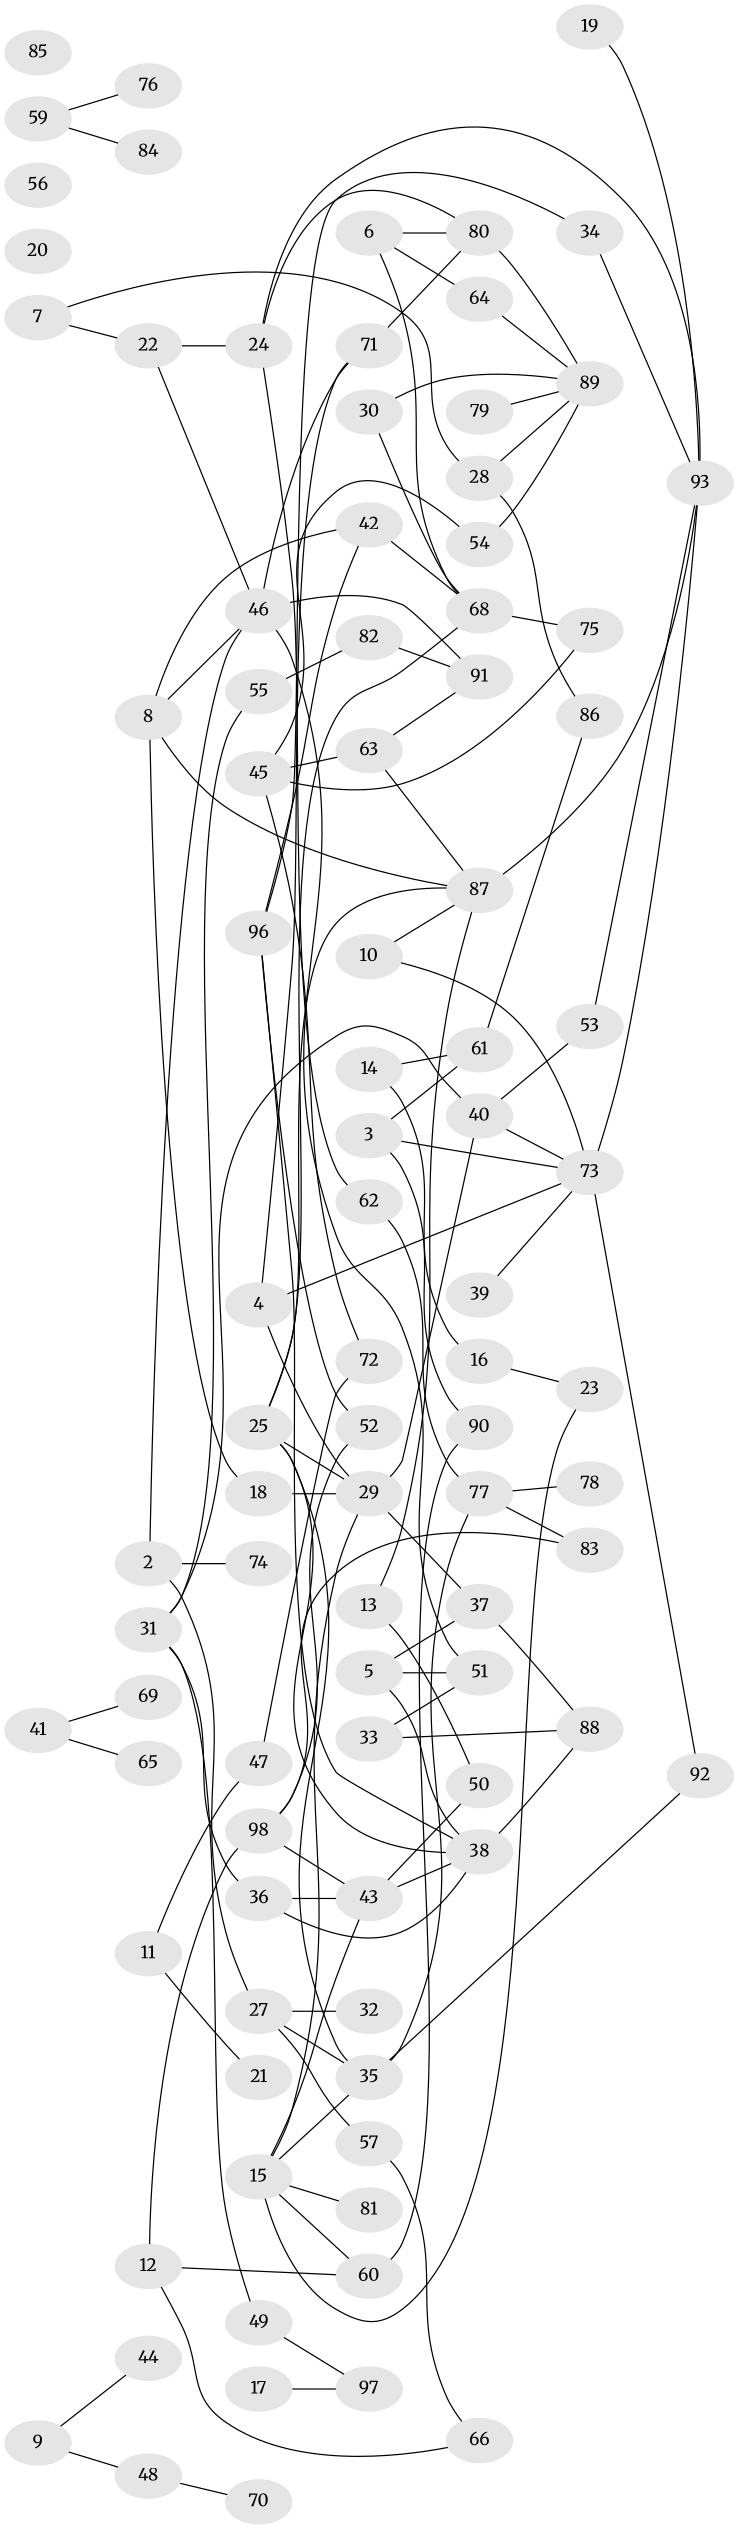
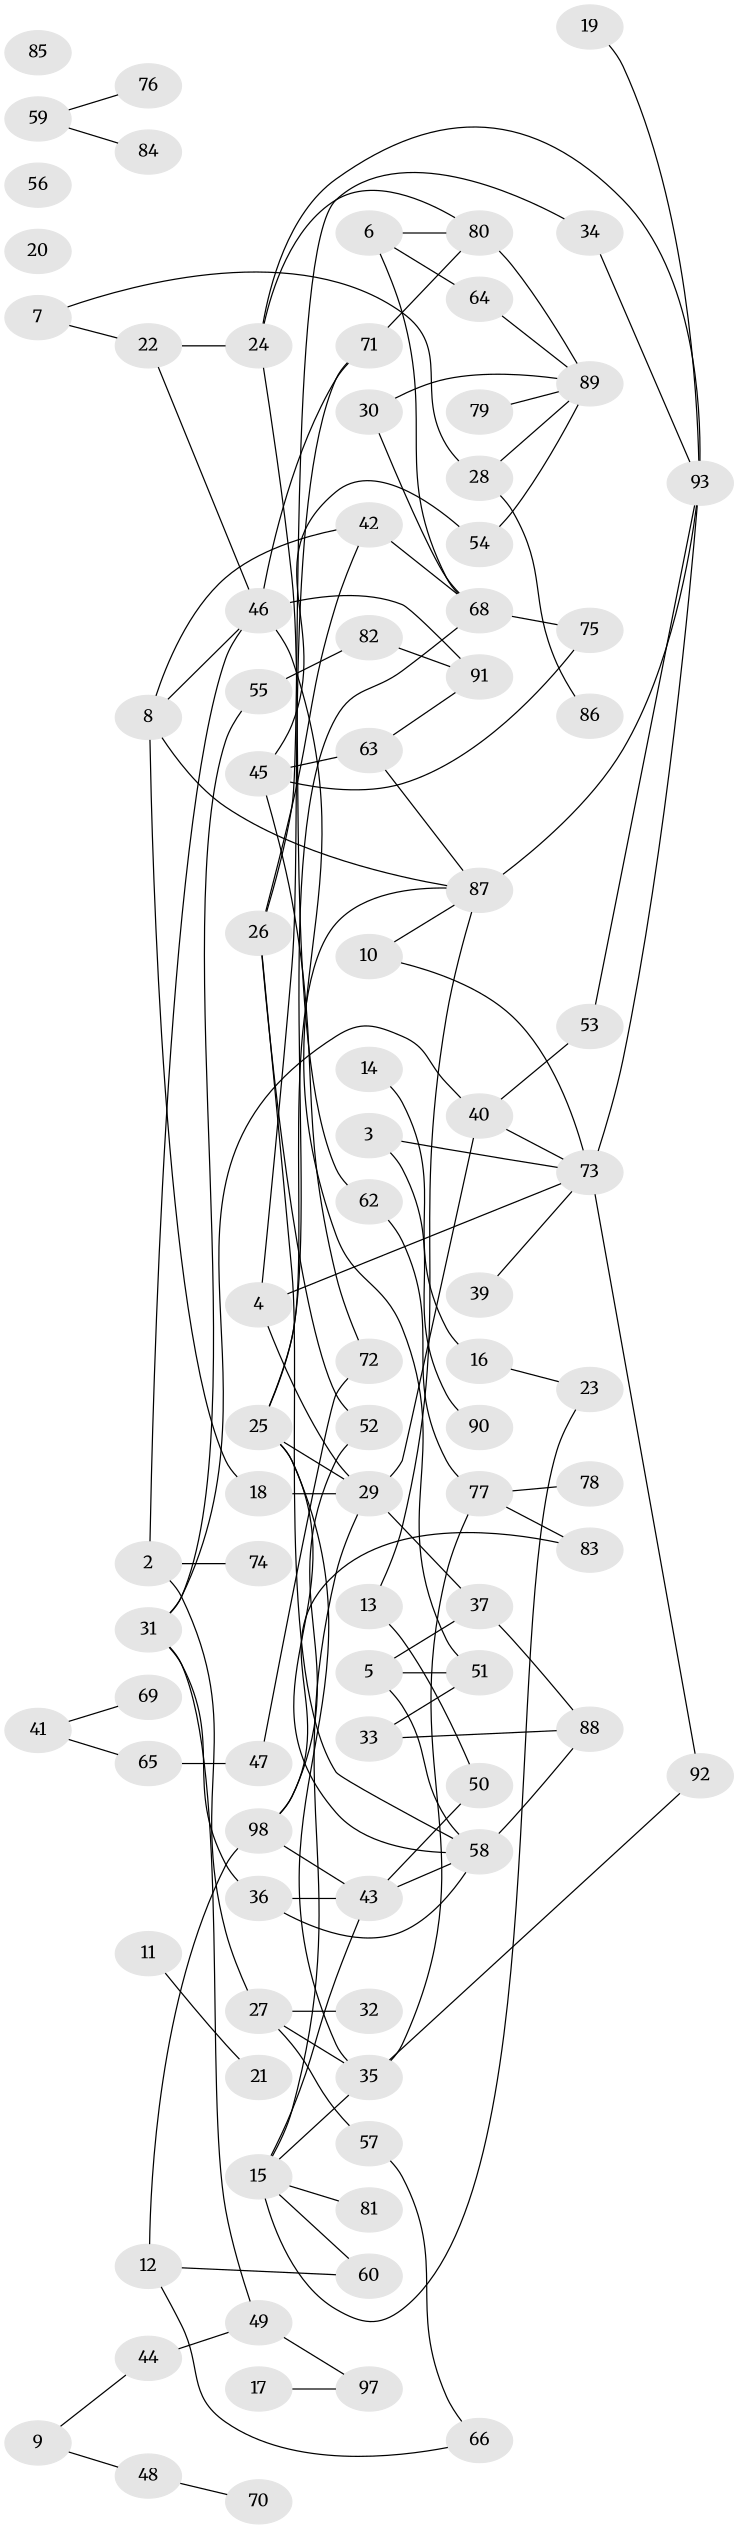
node "96": label "96" -> "26"
node "61": removed
edge "90" -- "60": removed
node "38": label "38" -> "58"
edge "47" -- "11": now "47" -- "65"
edge "49" -- "44": added
